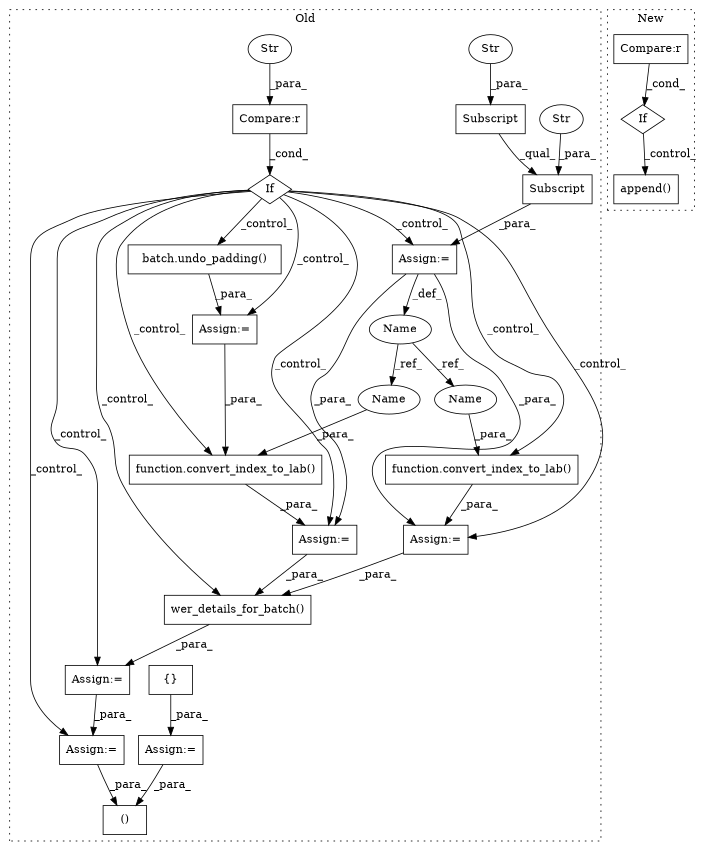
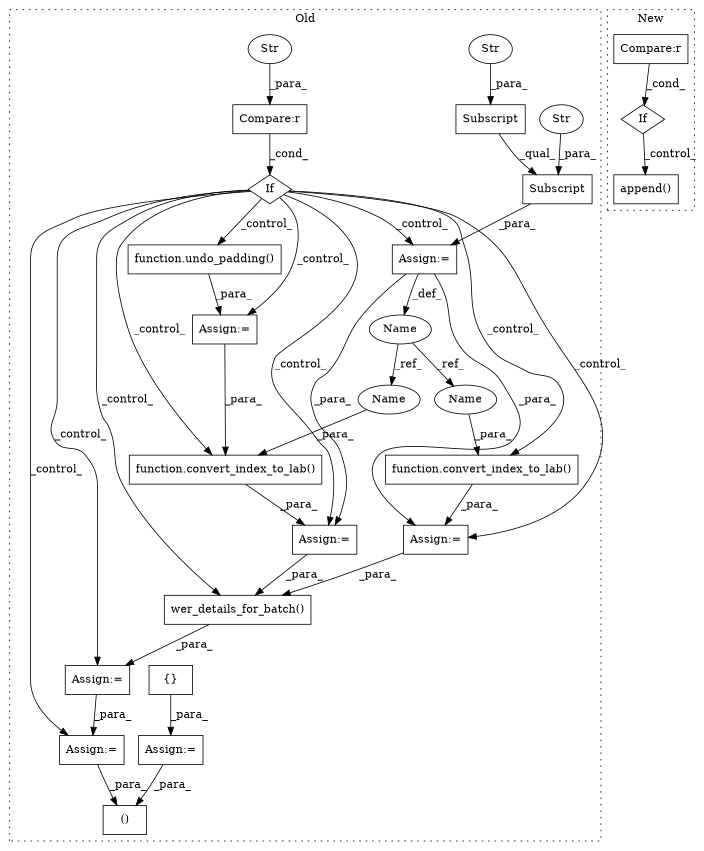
node "batch.undo_padding()": label "batch.undo_padding()" -> "function.undo_padding()"
